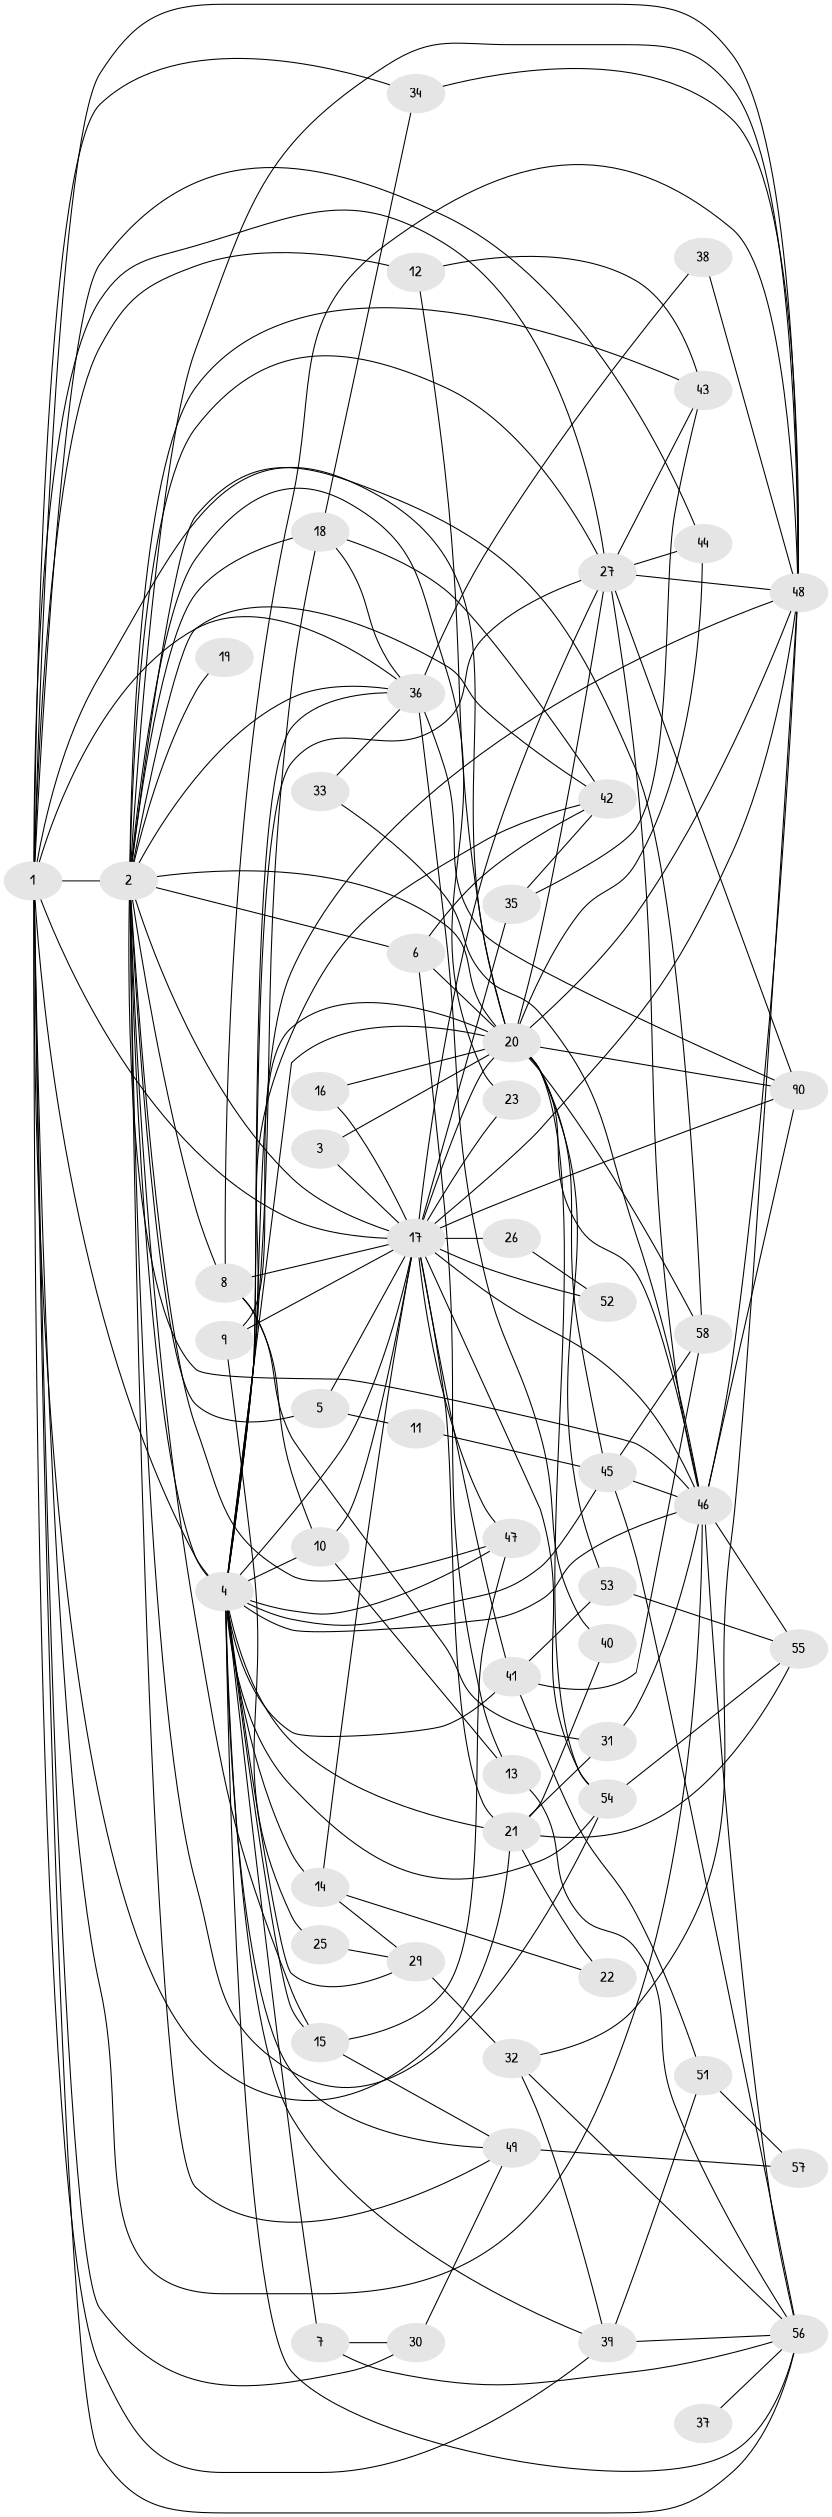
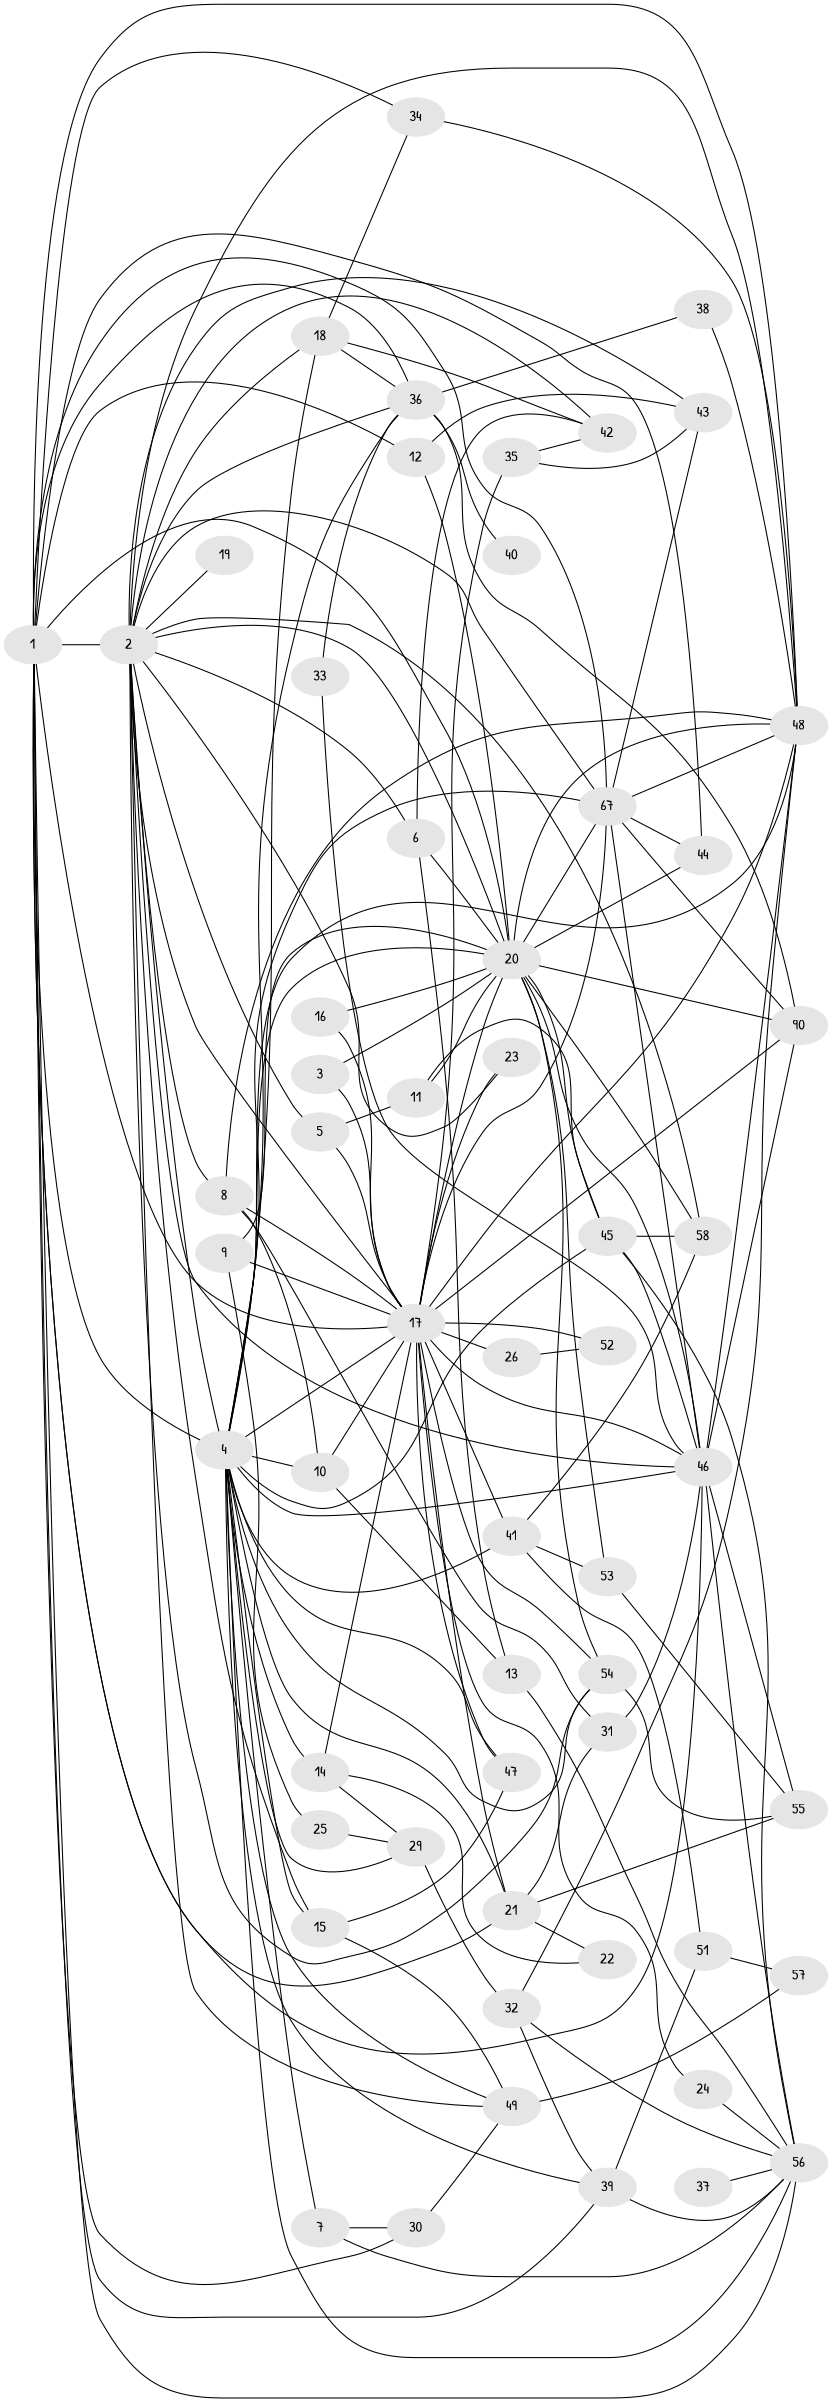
node "27": label "27" -> "67"
edge "42" -- "4": removed
edge "20" -- "11": added
edge "2" -- "47": removed
edge "40" -- "21": removed
node "24": added
